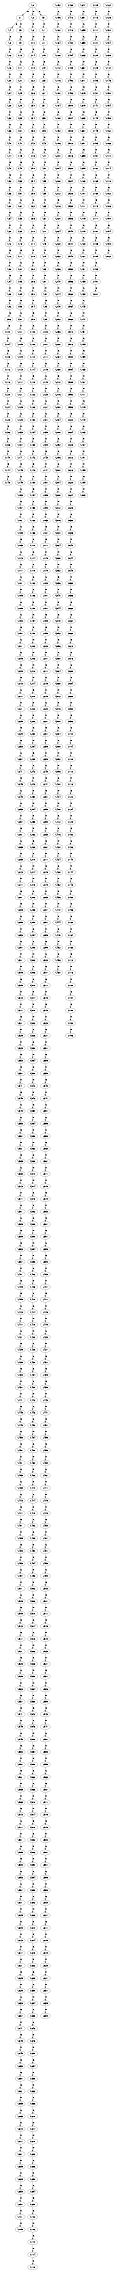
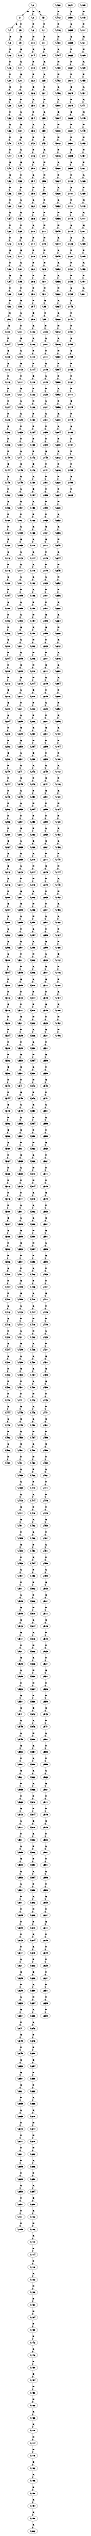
edge "S148" -> "S152": added, label "T"
edge "S718" -> "S722": added, label "G"
